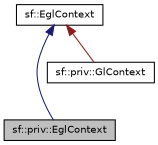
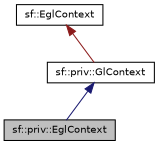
edge "sf::priv::EglContext" -> "sf::EglContext": now "sf::priv::EglContext" -> "sf::priv::GlContext"
